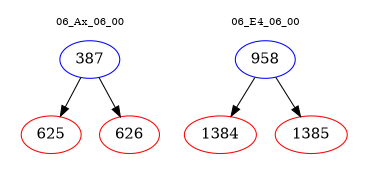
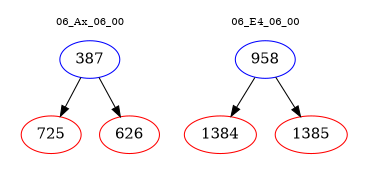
node "625": label "625" -> "725"
